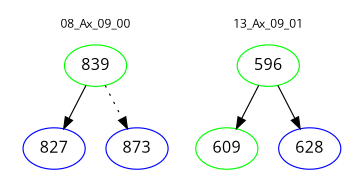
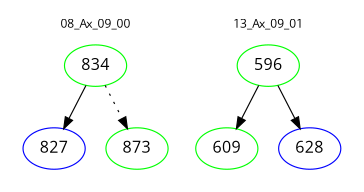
node "839": label "839" -> "834"
node "873": color blue -> green
